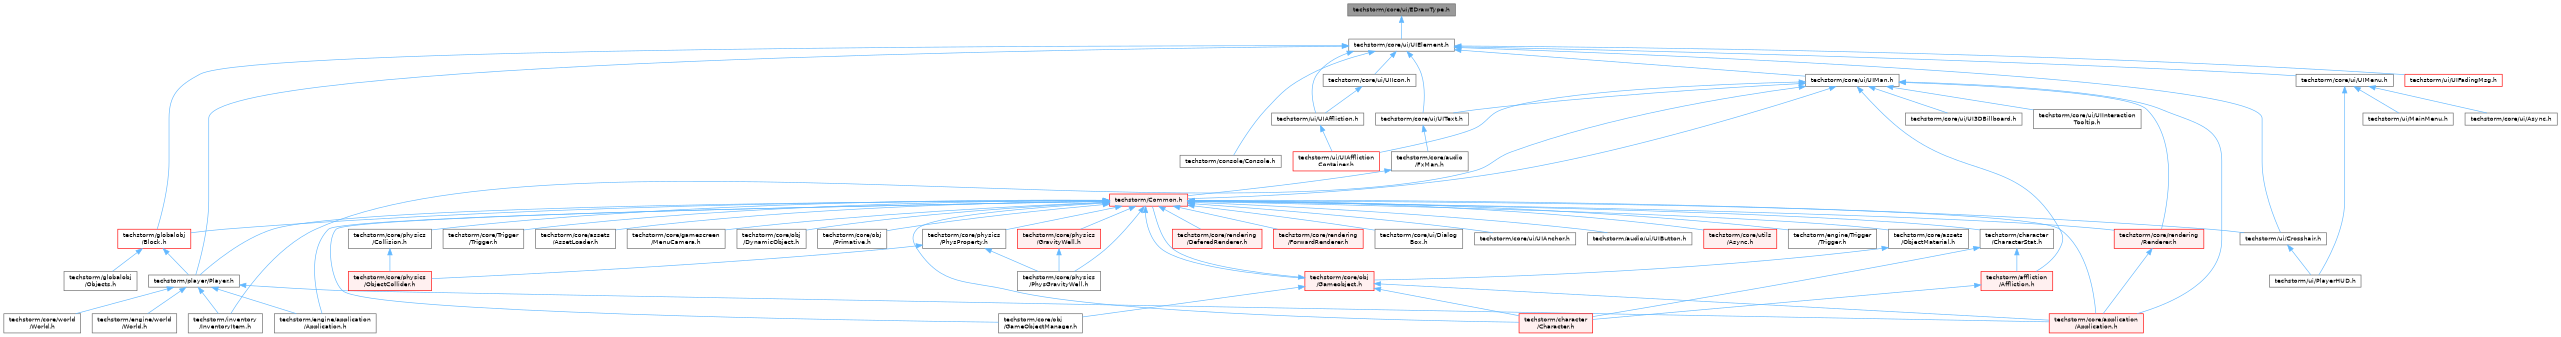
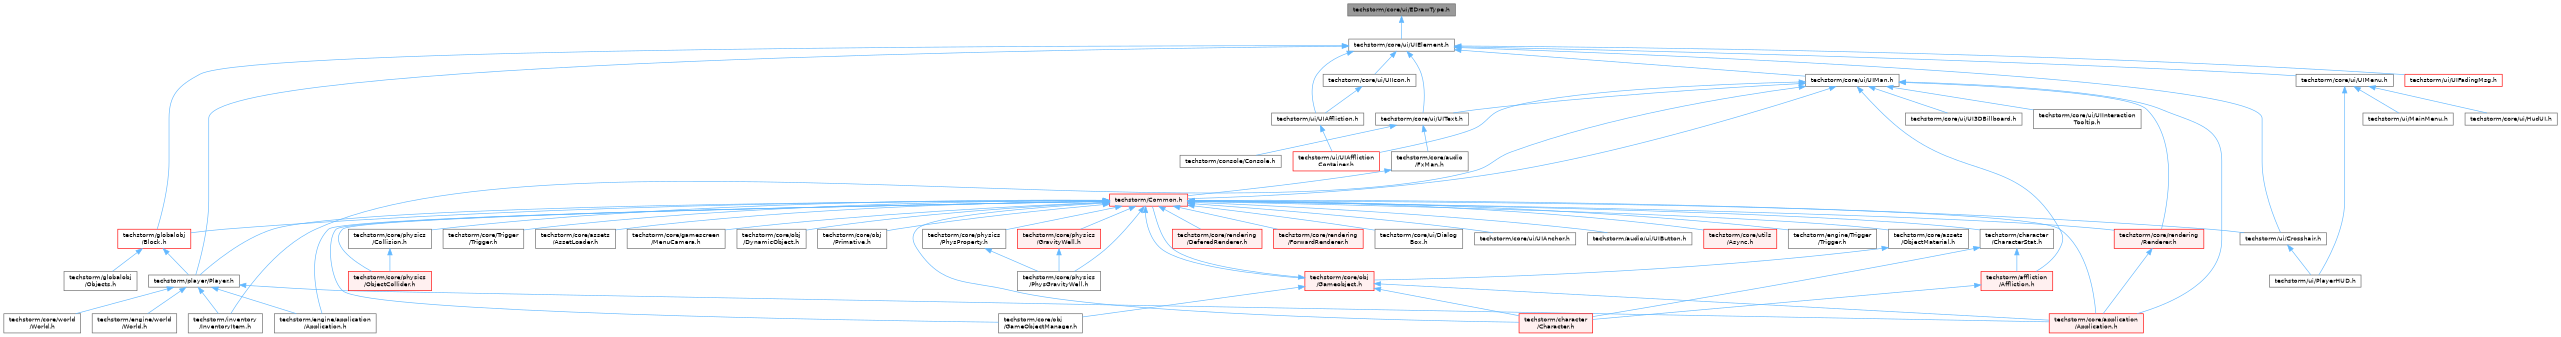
edge "techstorm/console/Console.h" -> "techstorm/core/ui/UIElement.h": now "techstorm/console/Console.h" -> "techstorm/core/ui/UIText.h"
node "techstorm/core/ui/Async.h": label "techstorm/core/ui/Async.h" -> "techstorm/core/ui/HudUI.h"
edge "techstorm/core/physics /ObjectCollider.h" -> "techstorm/core/physics /PhysProperty.h": now "techstorm/core/physics /ObjectCollider.h" -> "techstorm/Common.h"
